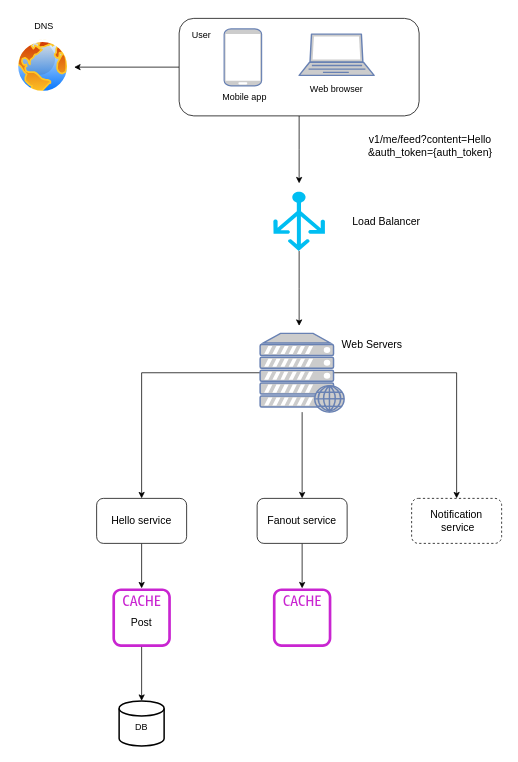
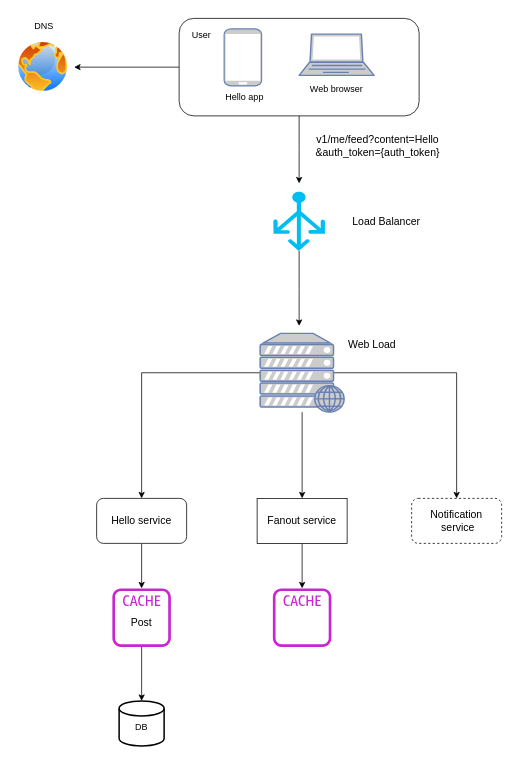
node "Mobile app": label "Mobile app" -> "Hello app"
node "v1/me/feed?content=Hello &auth_token={auth_token}": moved (430, 146) -> (378, 146)
node "Web Servers": label "Web Servers" -> "Web Load"
node "Fanout service": shape rounded rectangle -> rectangle
